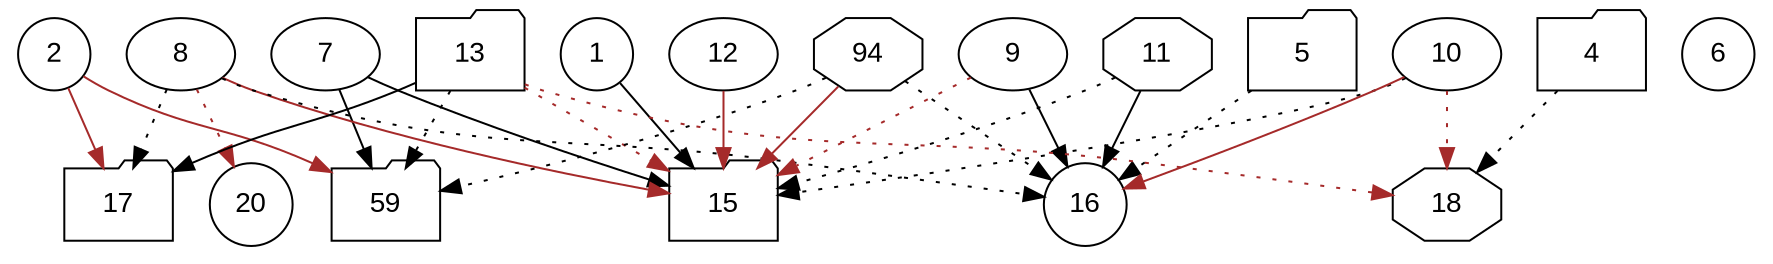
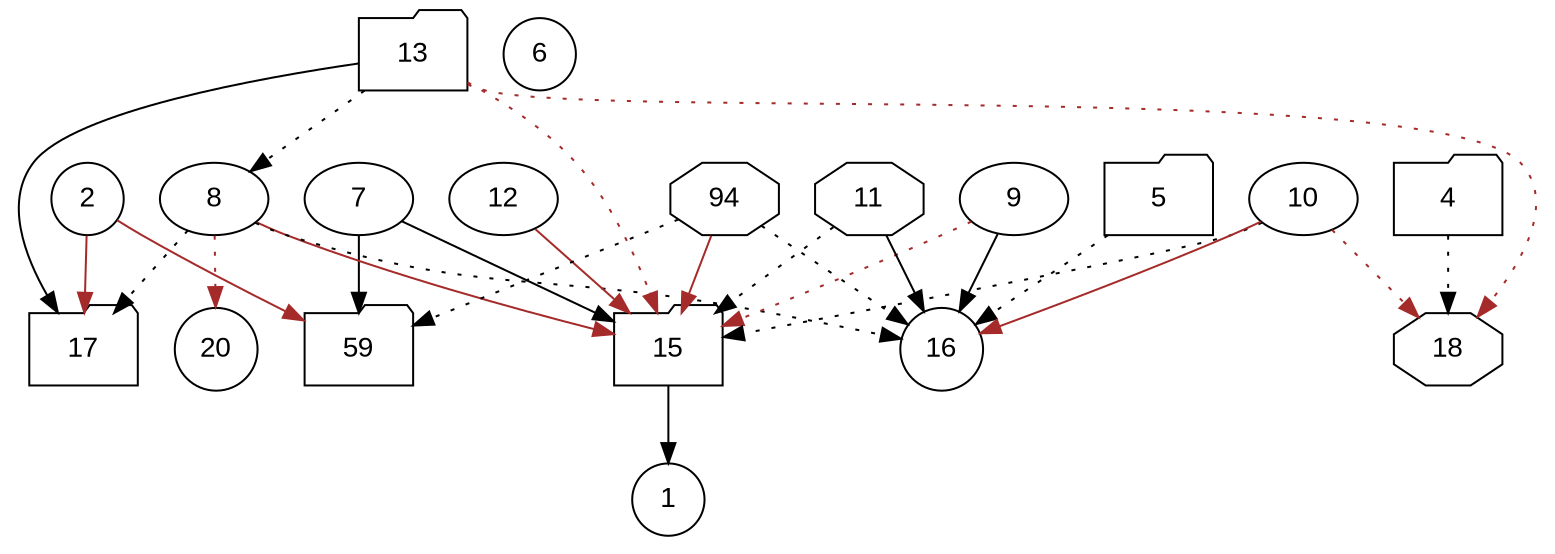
edge "1" -> "15": reversed
edge "13" -> "59": now "13" -> "8"
